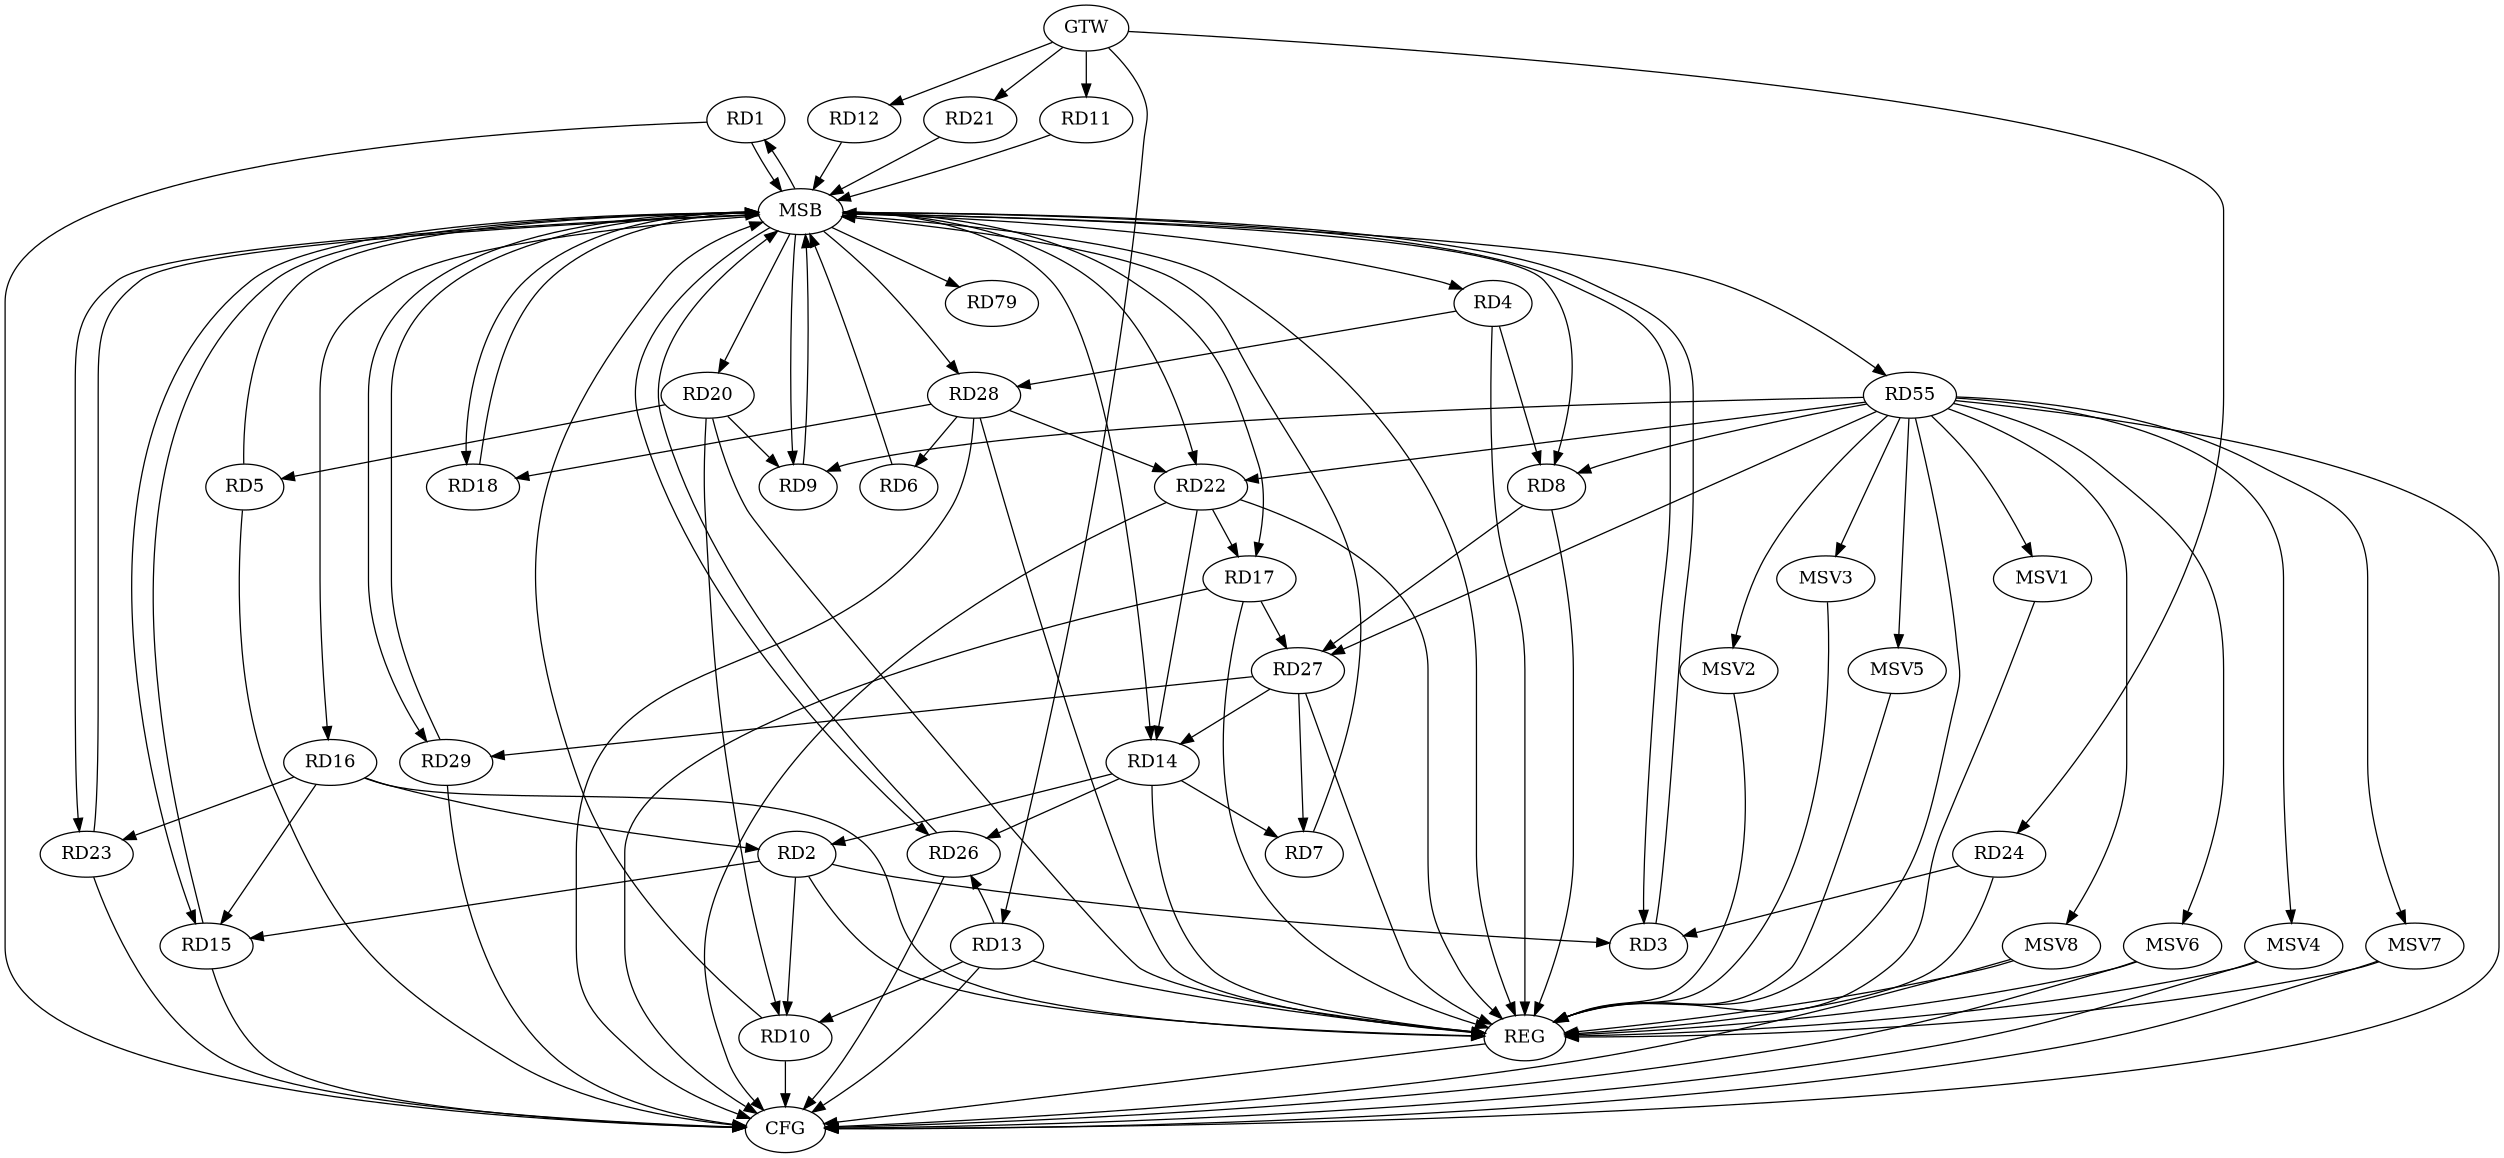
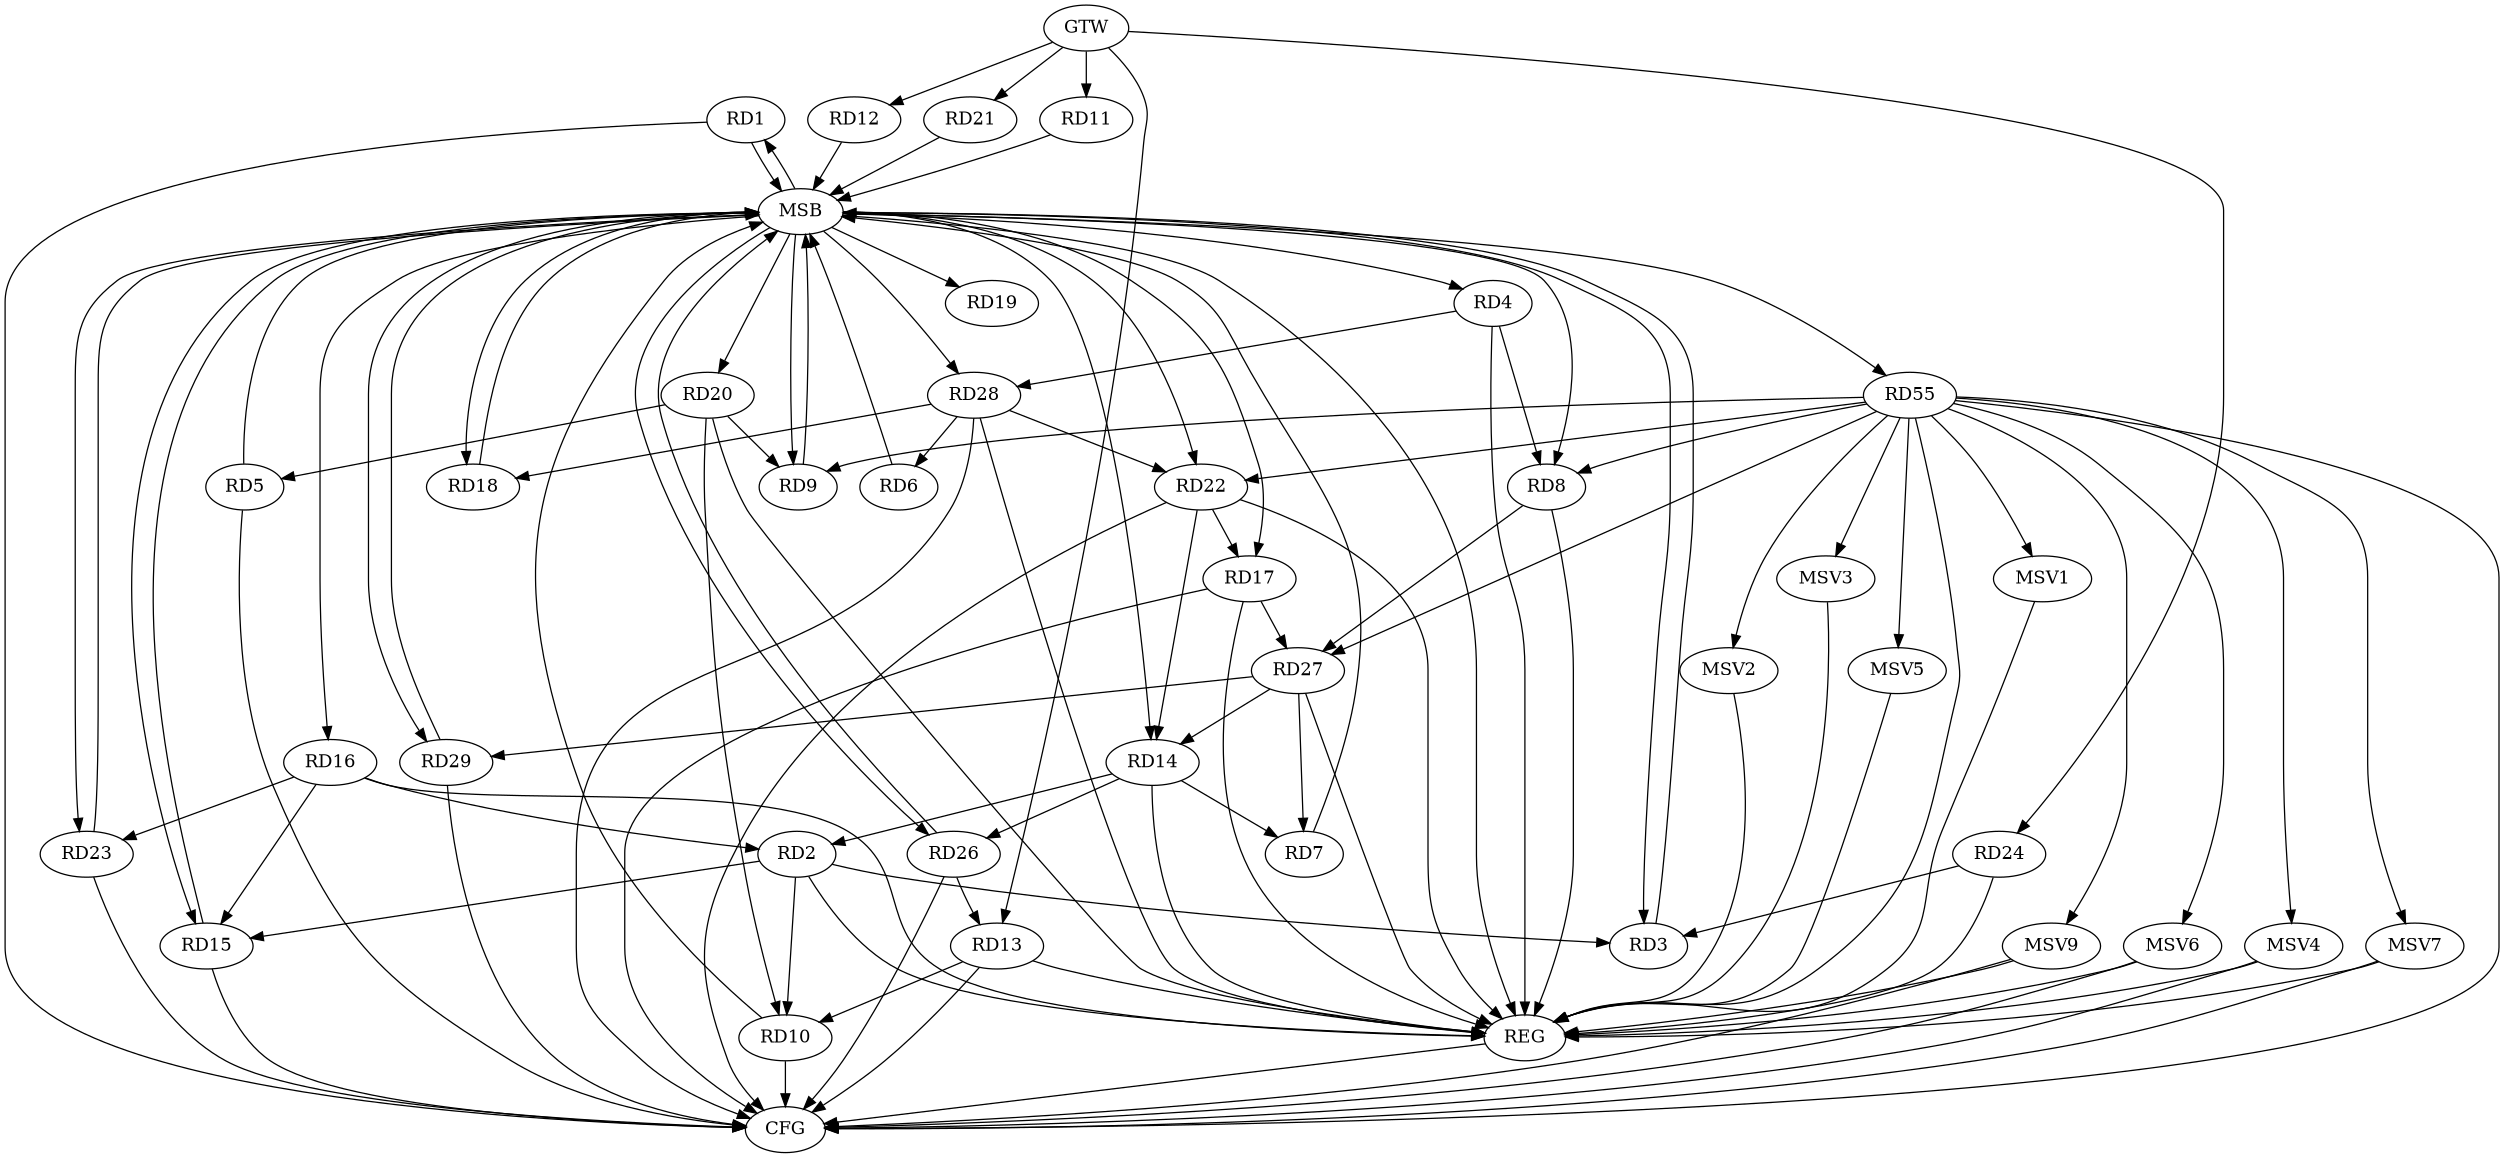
node "RD79": label "RD79" -> "RD19"
edge "RD13" -> "RD26": reversed
node "MSV8": label "MSV8" -> "MSV9"
